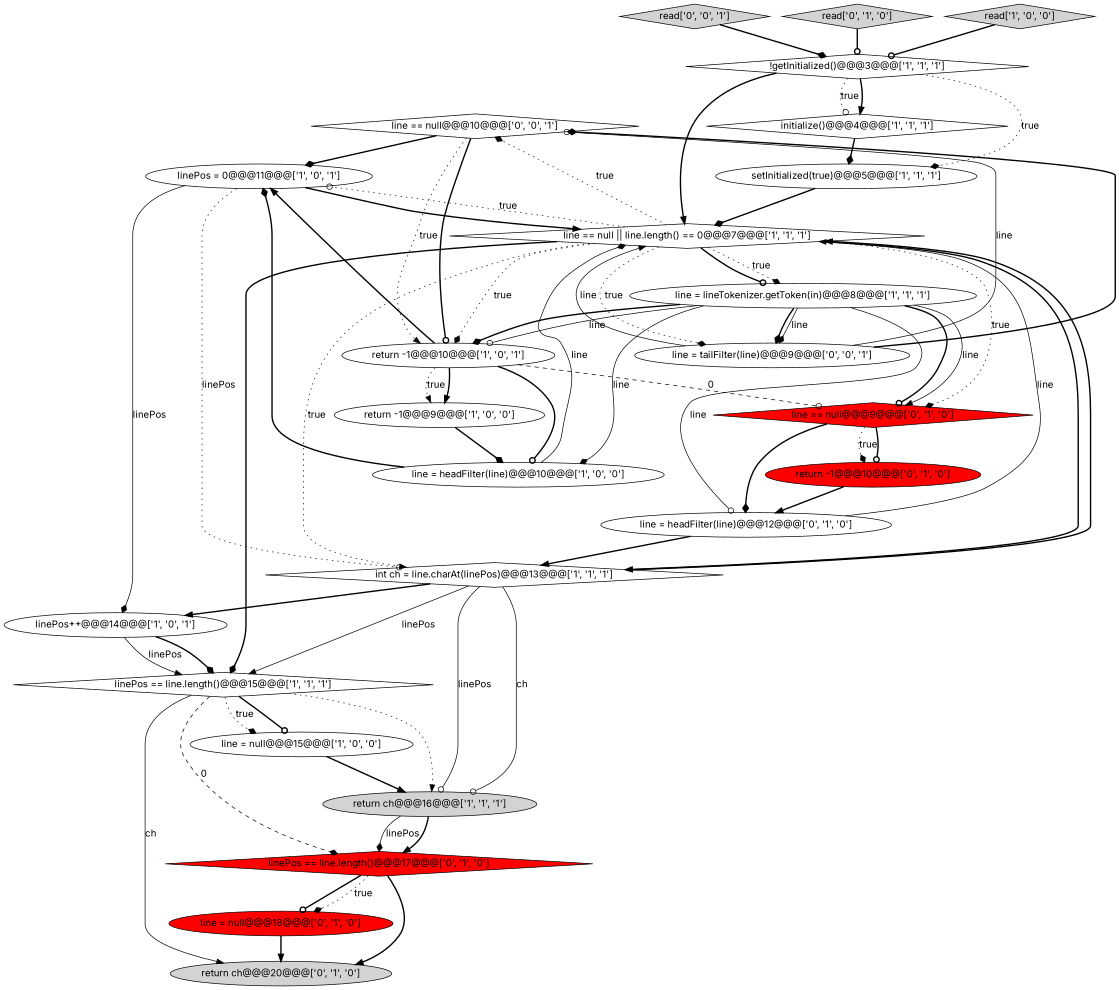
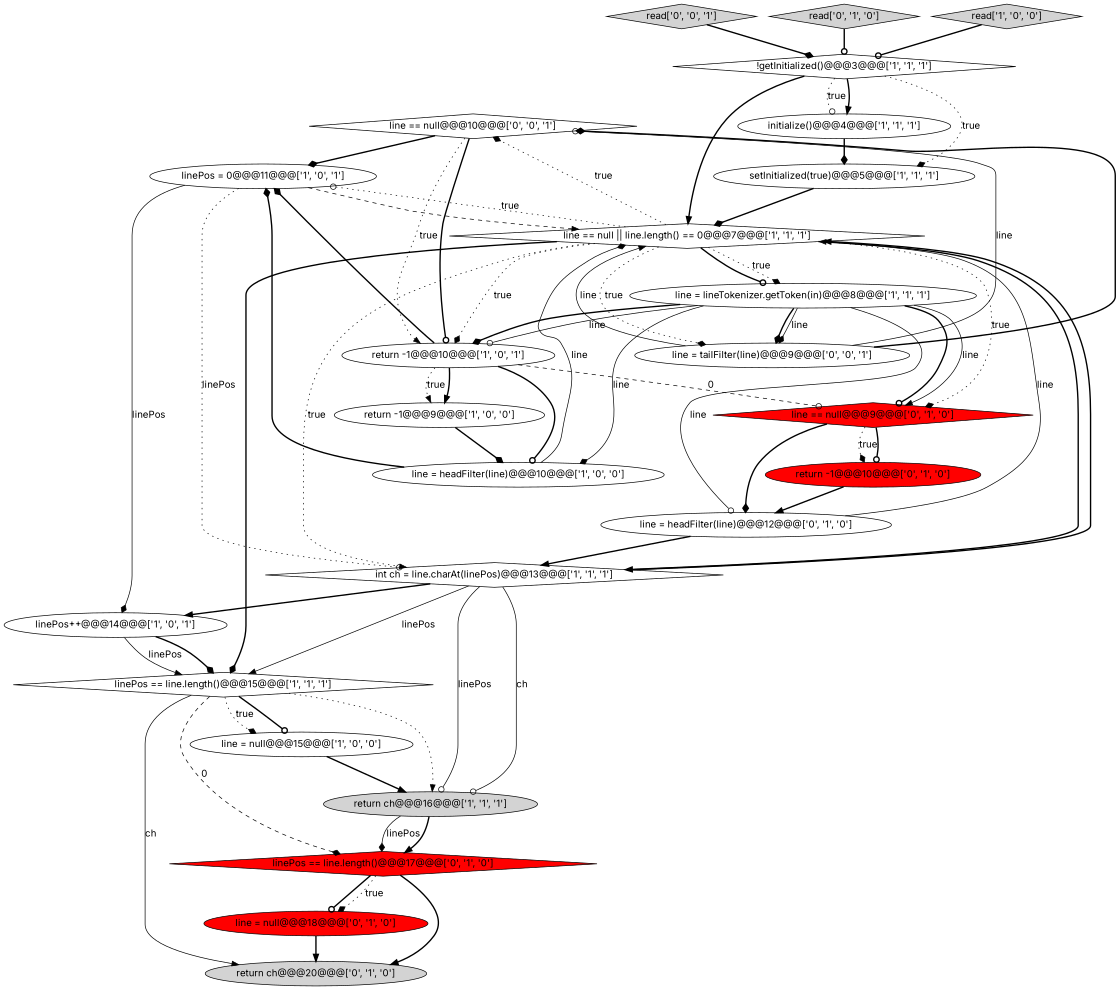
node "initialize()@@@4@@@['1', '1', '1']": shape diamond -> ellipse
edge "linePos = 0@@@11@@@['1', '0', '1']" -> "line == null || line.length() == 0@@@7@@@['1', '1', '1']": style bold -> dashed
edge "return -1@@@10@@@['1', '0', '1']" -> "linePos = 0@@@11@@@['1', '0', '1']": arrowhead normal -> diamond
